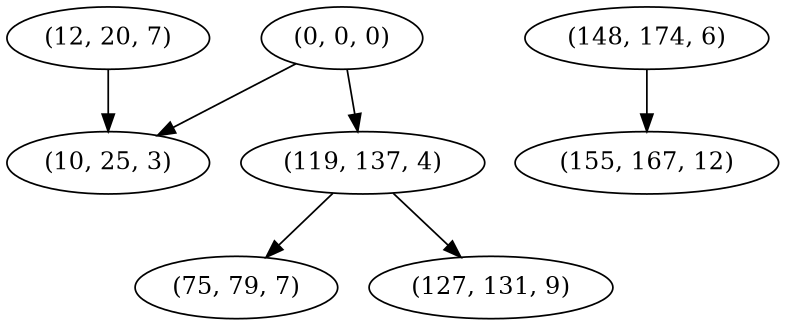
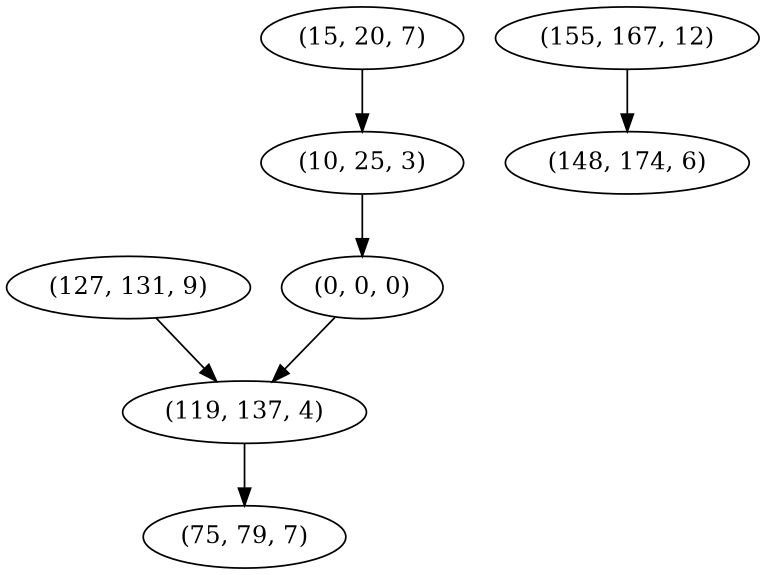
node "(12, 20, 7)": label "(12, 20, 7)" -> "(15, 20, 7)"
edge "(148, 174, 6)" -> "(155, 167, 12)": reversed
edge "(0, 0, 0)" -> "(10, 25, 3)": reversed
edge "(119, 137, 4)" -> "(127, 131, 9)": reversed
